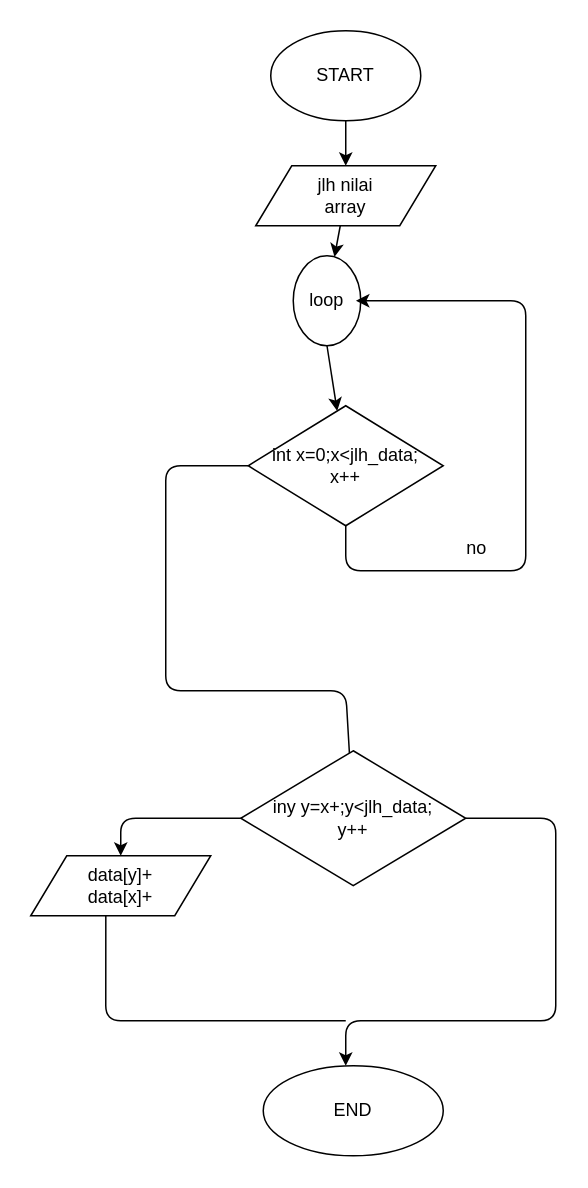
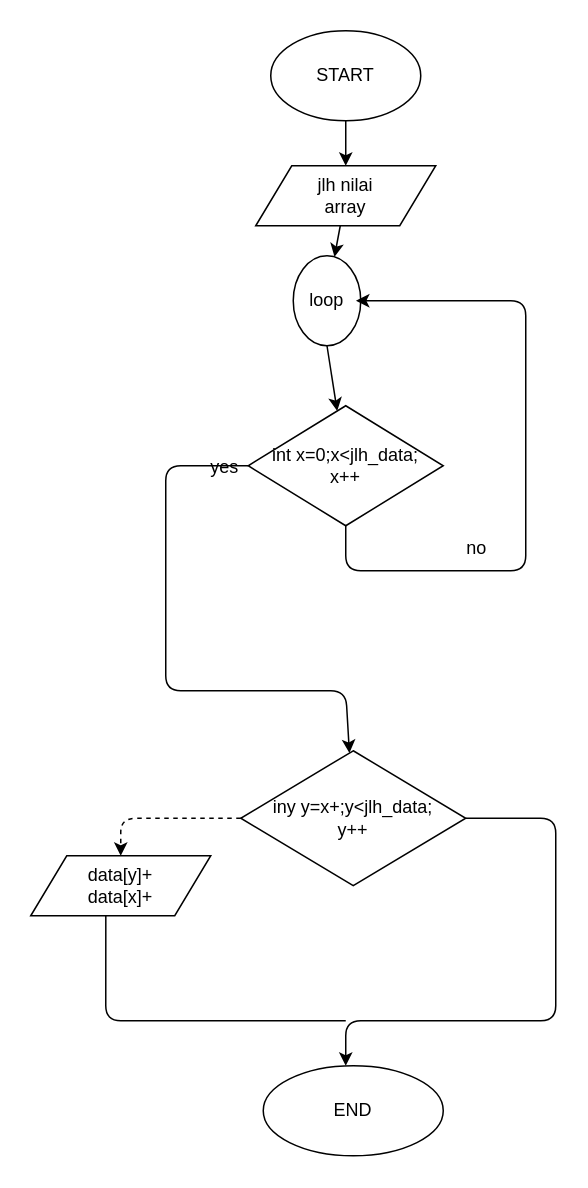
node "yes": added
edge "int x=0;x<jlh_data; x++" -- "iny y=x+;y<jlh_data; y++": arrowhead none -> classic
edge "iny y=x+;y<jlh_data; y++" -> "data[y]+ data[x]+": style solid -> dashed
